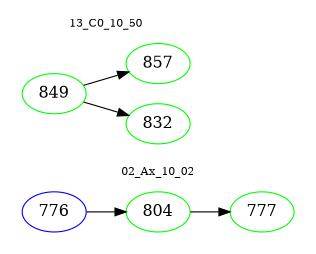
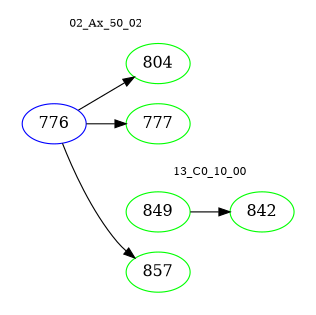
cluster "13_C0_10_50": label "13_C0_10_50" -> "13_C0_10_00"
edge "849" -> "857": now "776" -> "857"
node "832": label "832" -> "842"
cluster "02_Ax_10_02": label "02_Ax_10_02" -> "02_Ax_50_02"
edge "804" -> "777": now "776" -> "777"
